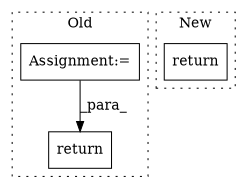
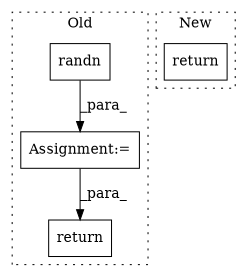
node "randn": added
